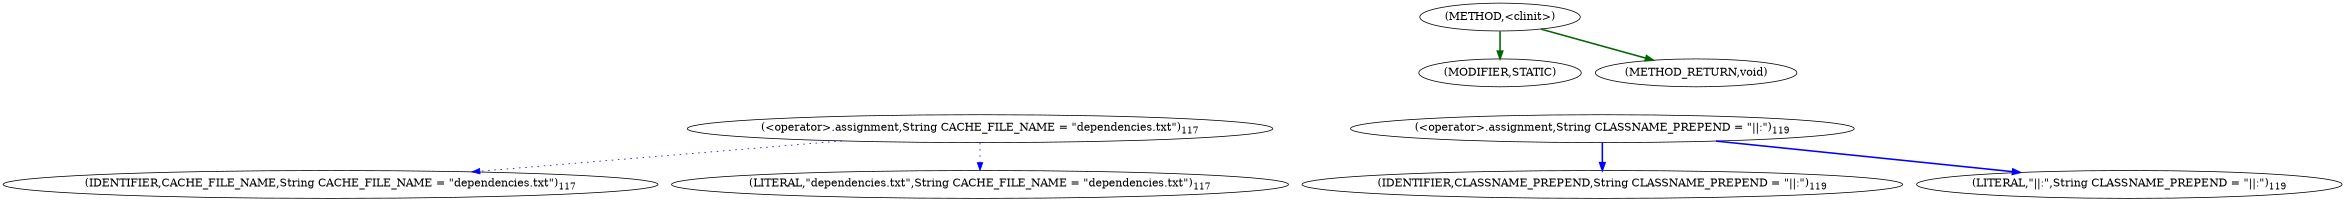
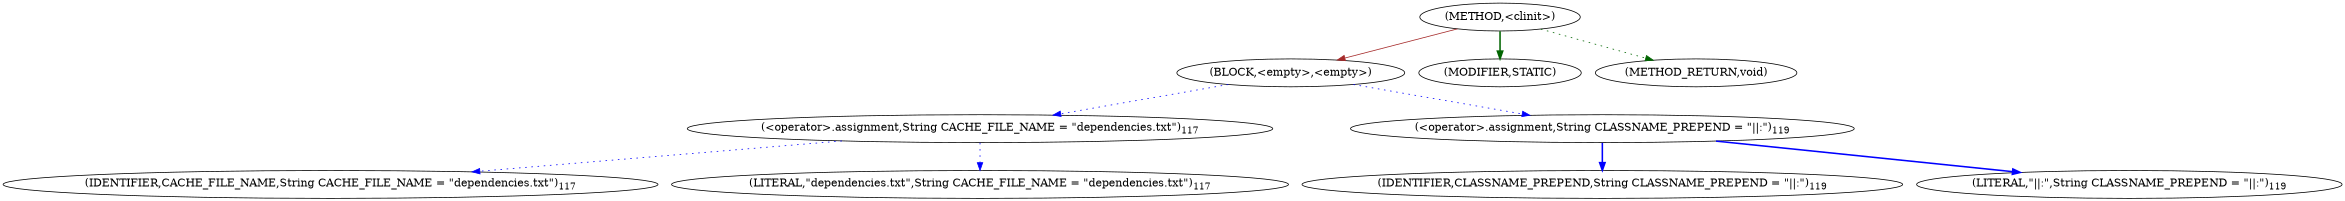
edge "(METHOD,<clinit>)" -> "(METHOD_RETURN,void)": style bold -> dotted
node "(BLOCK,<empty>,<empty>)": added
